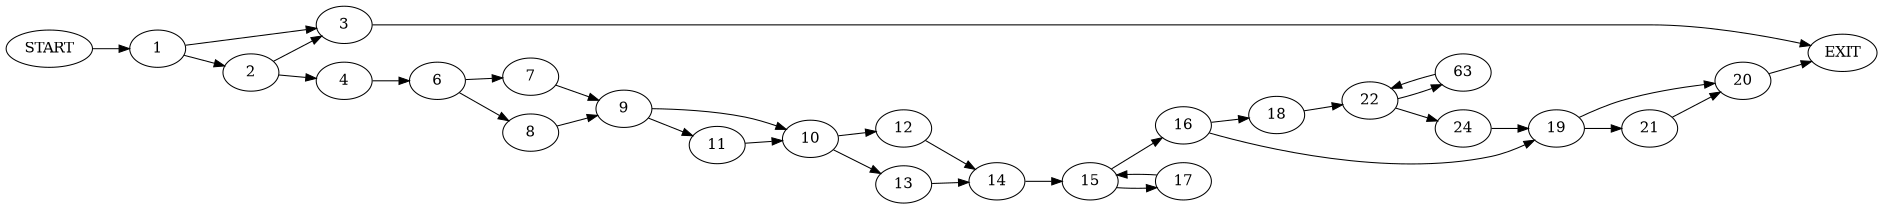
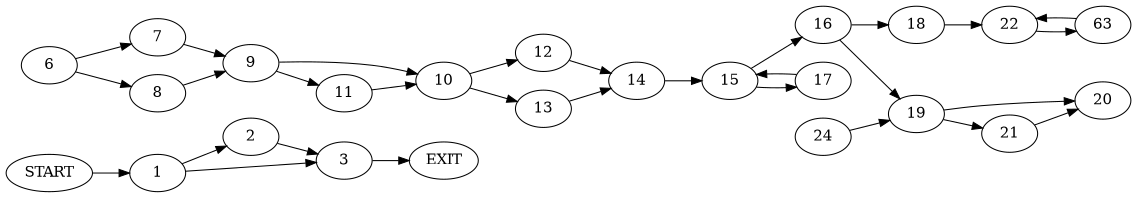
edge "20" -> "EXIT": removed
node "4": removed
edge "22" -> "24": removed
